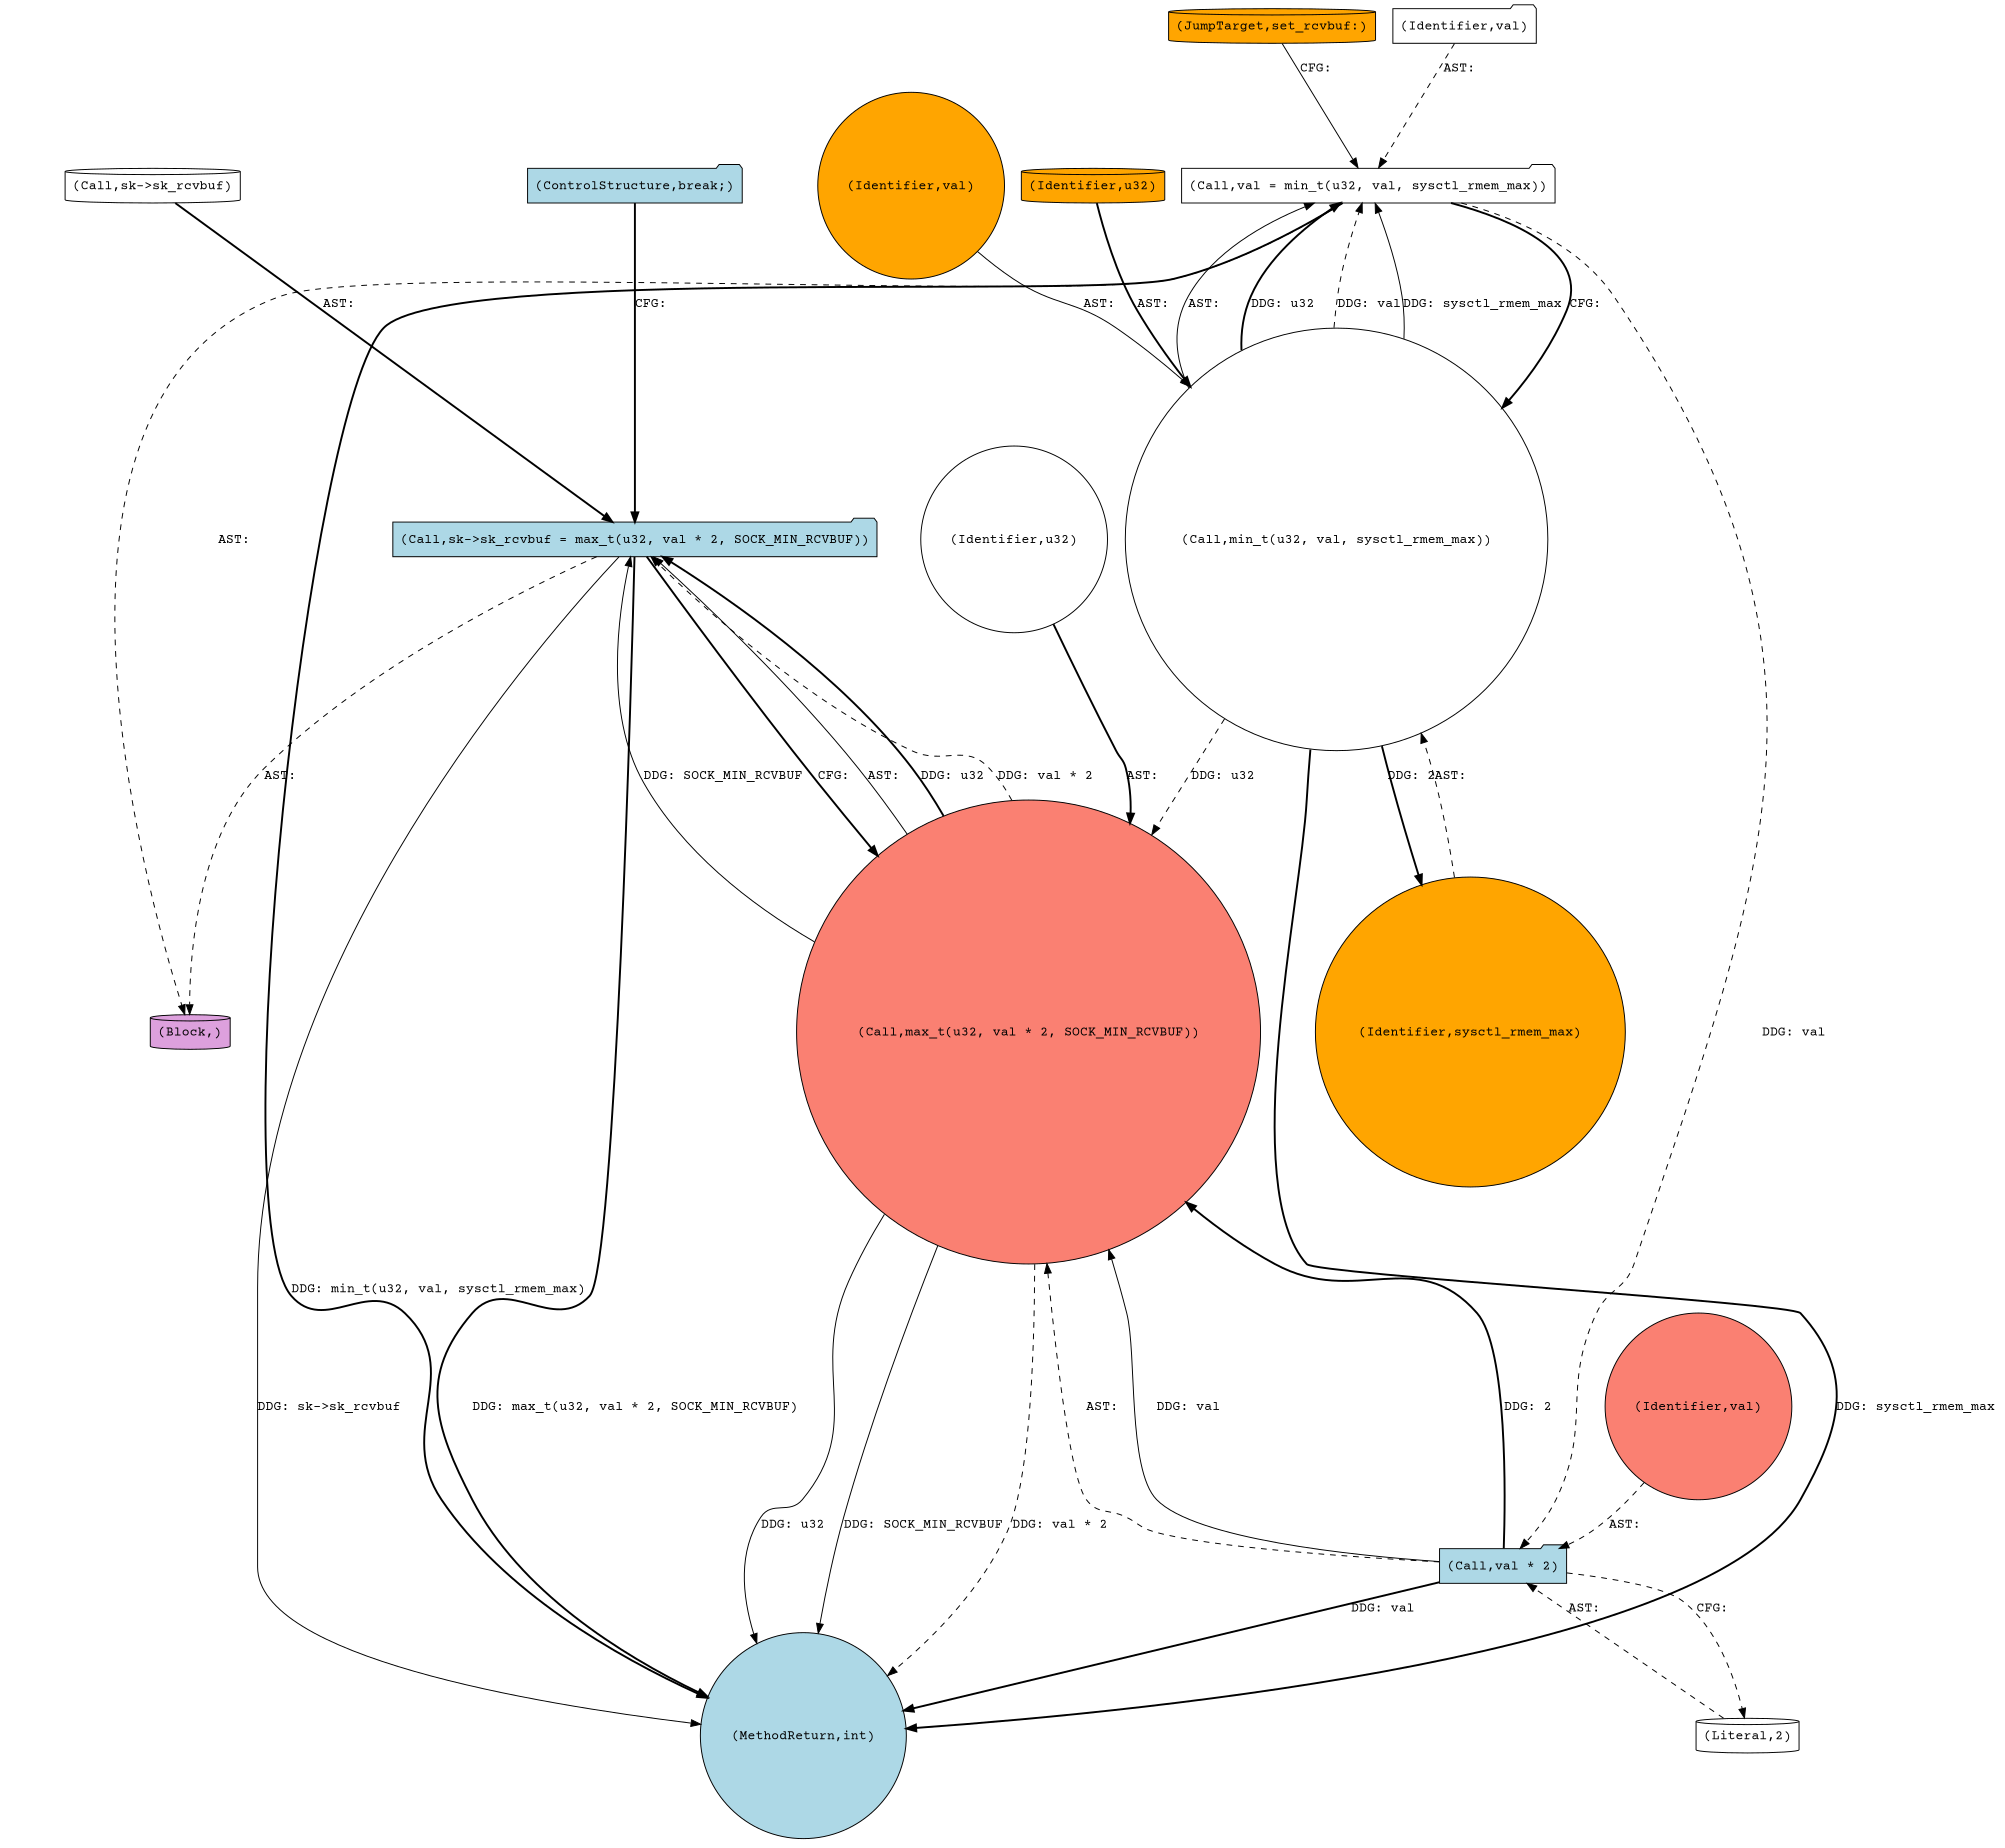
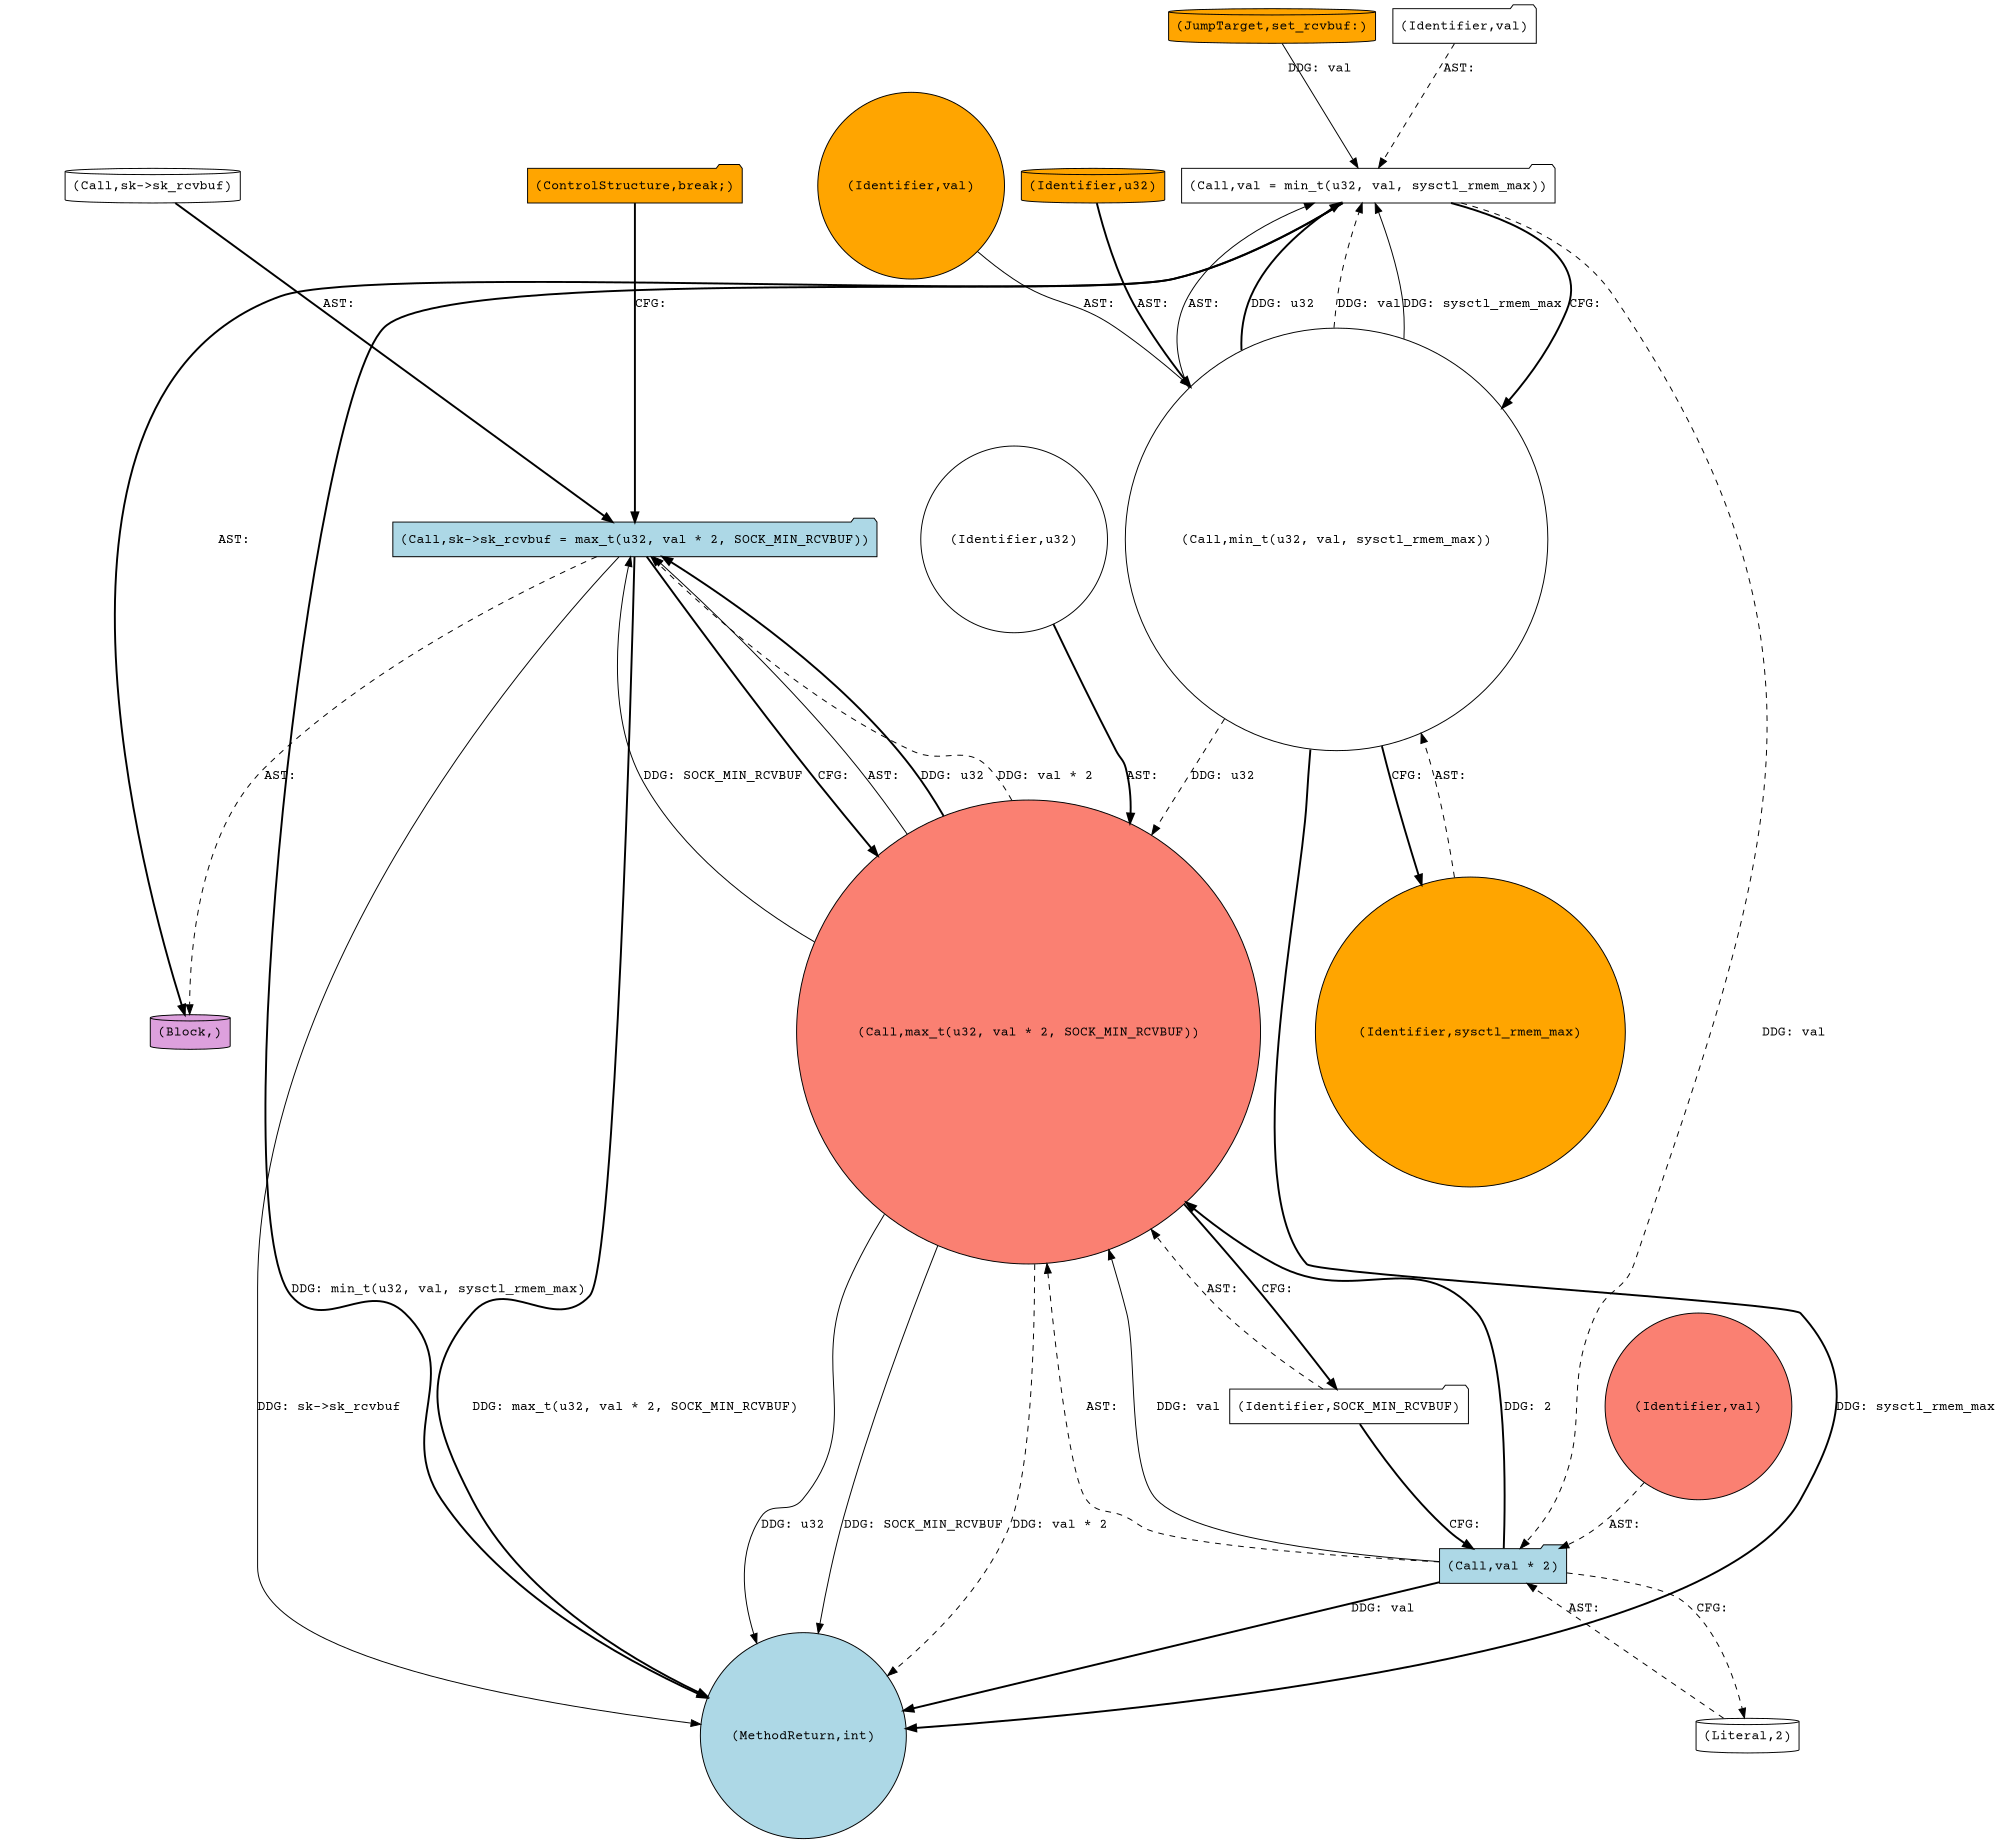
edge "(JumpTarget,set_rcvbuf:)" -> "(Call,val = min_t(u32, val, sysctl_rmem_max))": label "CFG: " -> "DDG: val"
node "(ControlStructure,break;)": fillcolor lightblue -> orange
edge "(Call,val = min_t(u32, val, sysctl_rmem_max))" -> "(Block,)": style dashed -> bold
edge "(Call,min_t(u32, val, sysctl_rmem_max))" -> "(Identifier,sysctl_rmem_max)": label "DDG: 2" -> "CFG: "
node "(Identifier,SOCK_MIN_RCVBUF)": added
